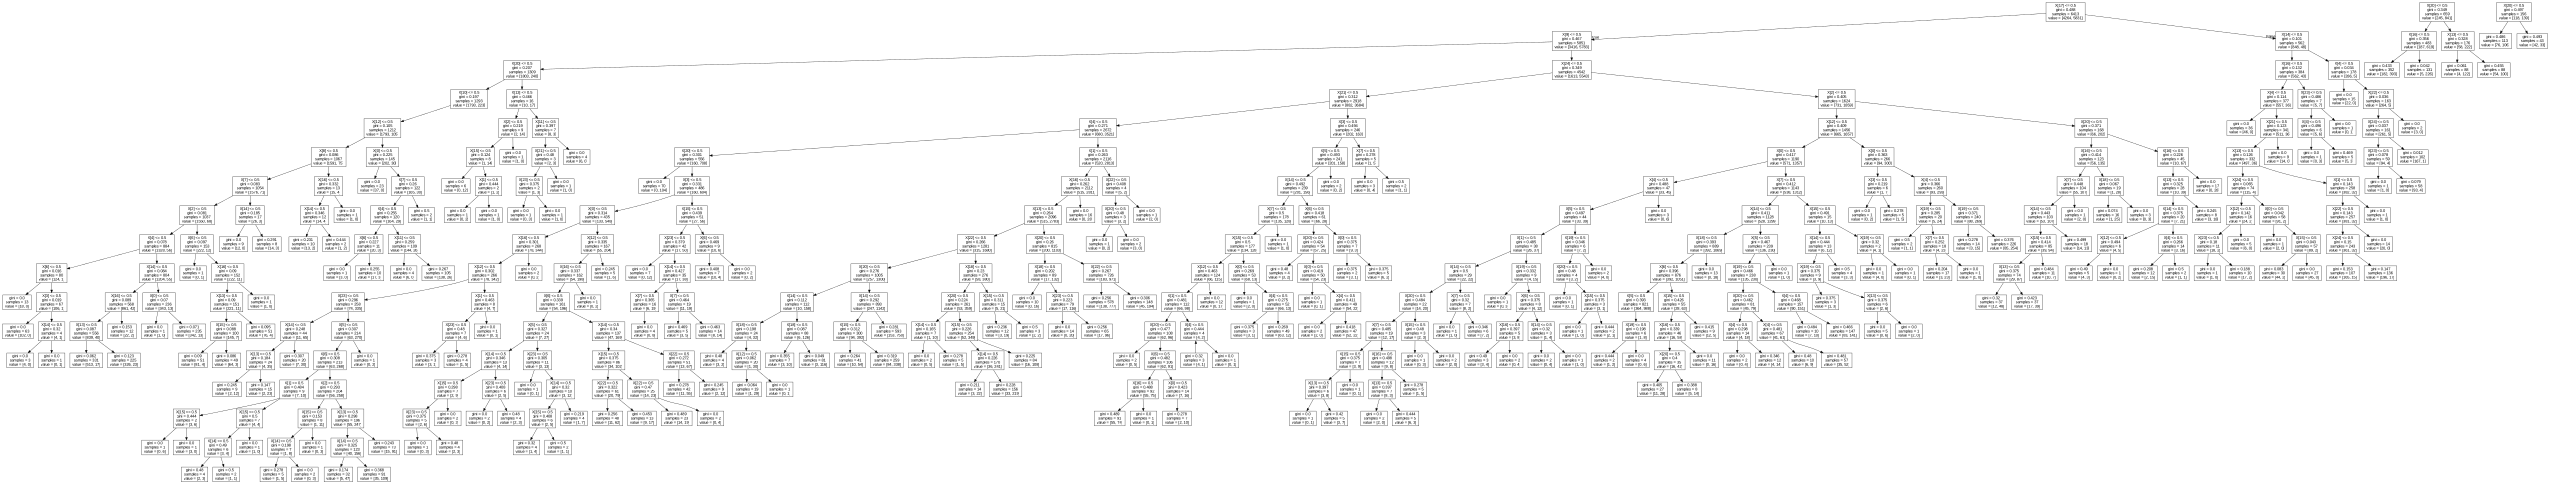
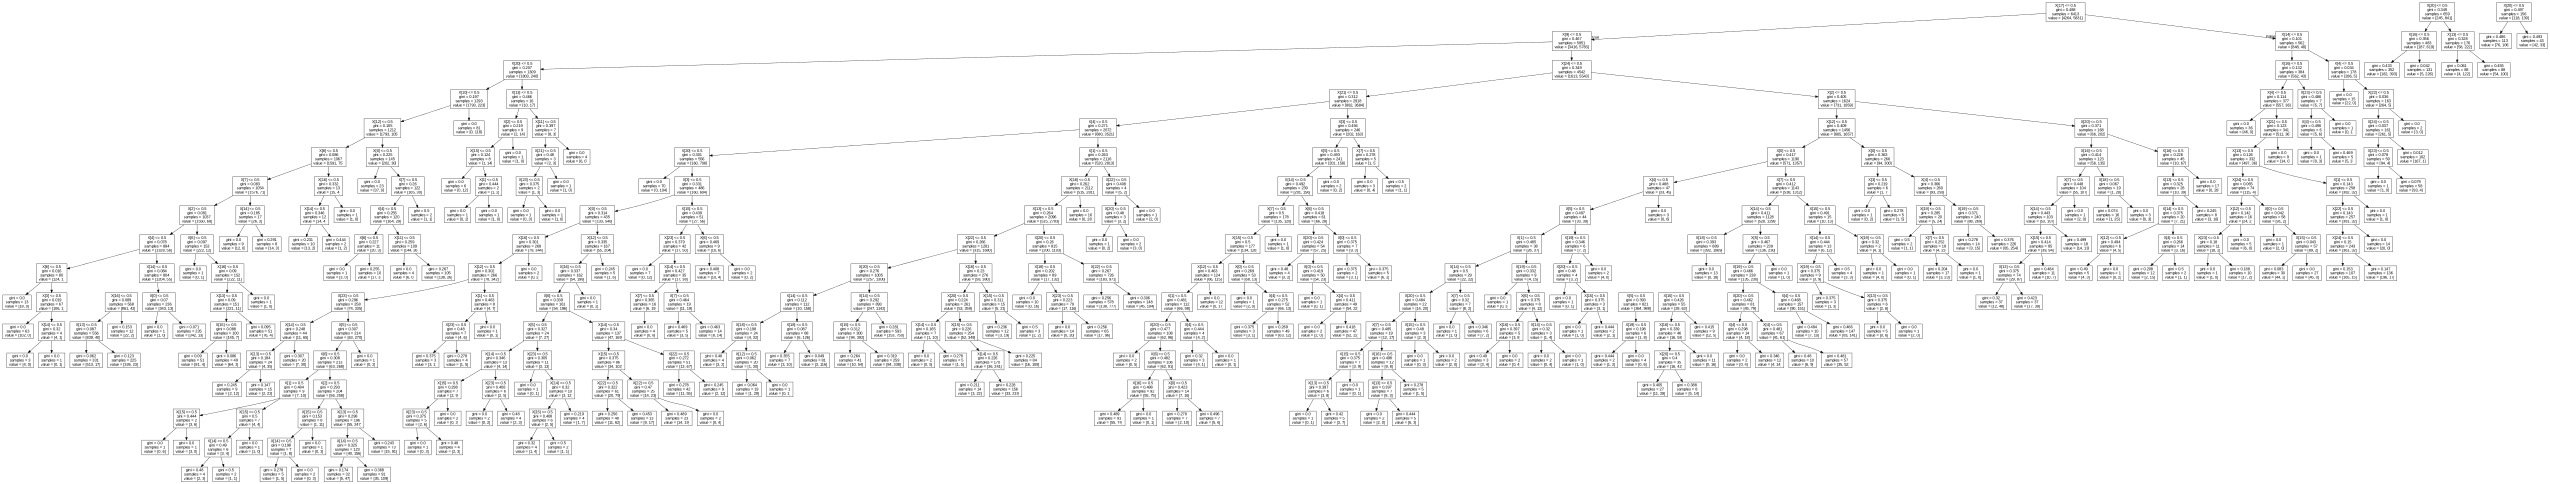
node "gini = 0.0 samples = 81 value = [0, 118]": added
node "X[6] <= 0.5 gini = 0.396 samples = 876 value = [392, 1051]": removed
edge "X[14] <= 0.5 gini = 0.084 samples = 804 value = [1204, 55]" -> "X[16] <= 0.5 gini = 0.089 samples = 568 value = [861, 42]": removed
edge "gini = 0.32 samples = 3 value = [4, 1]" -> "X[4] <= 0.5 gini = 0.444 samples = 4 value = [4, 2]": reversed
node "gini = 0.496 samples = 7 value = [5, 6]": added
